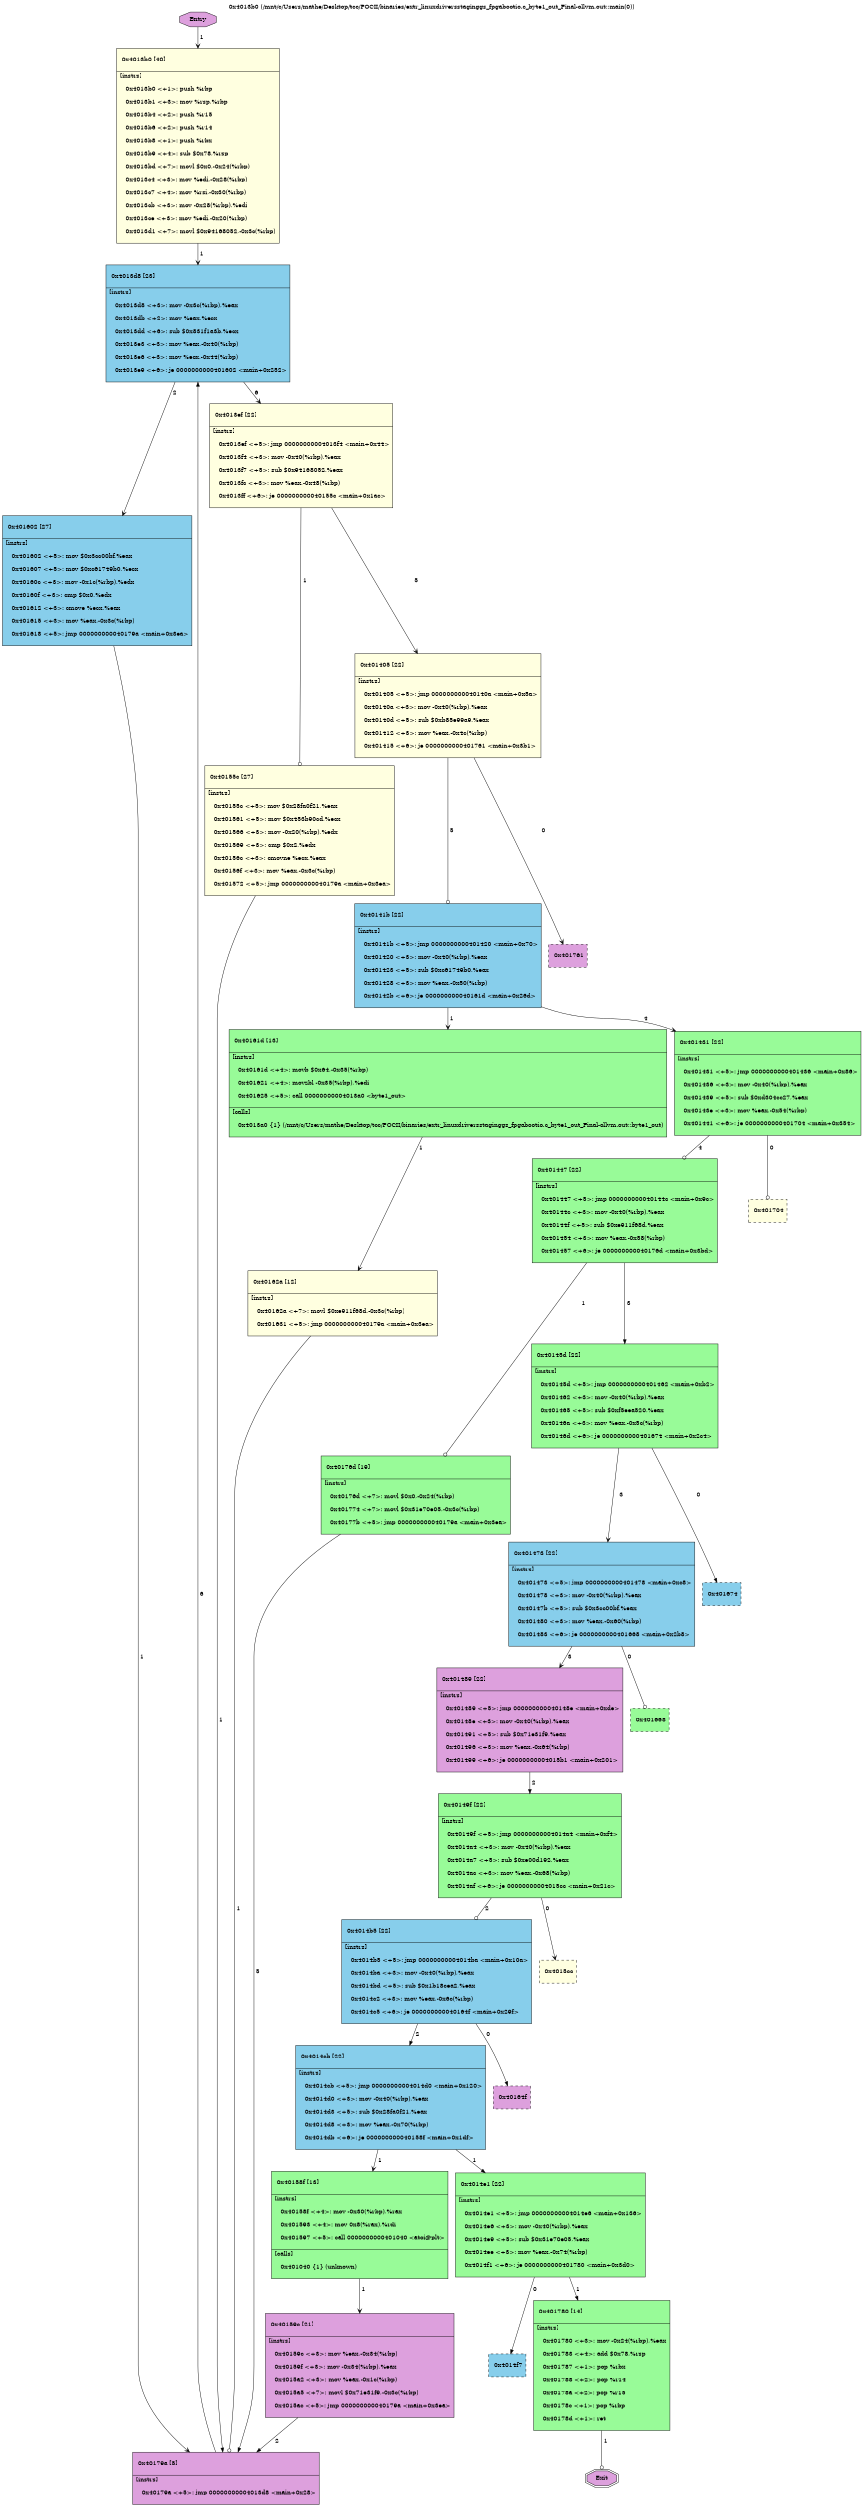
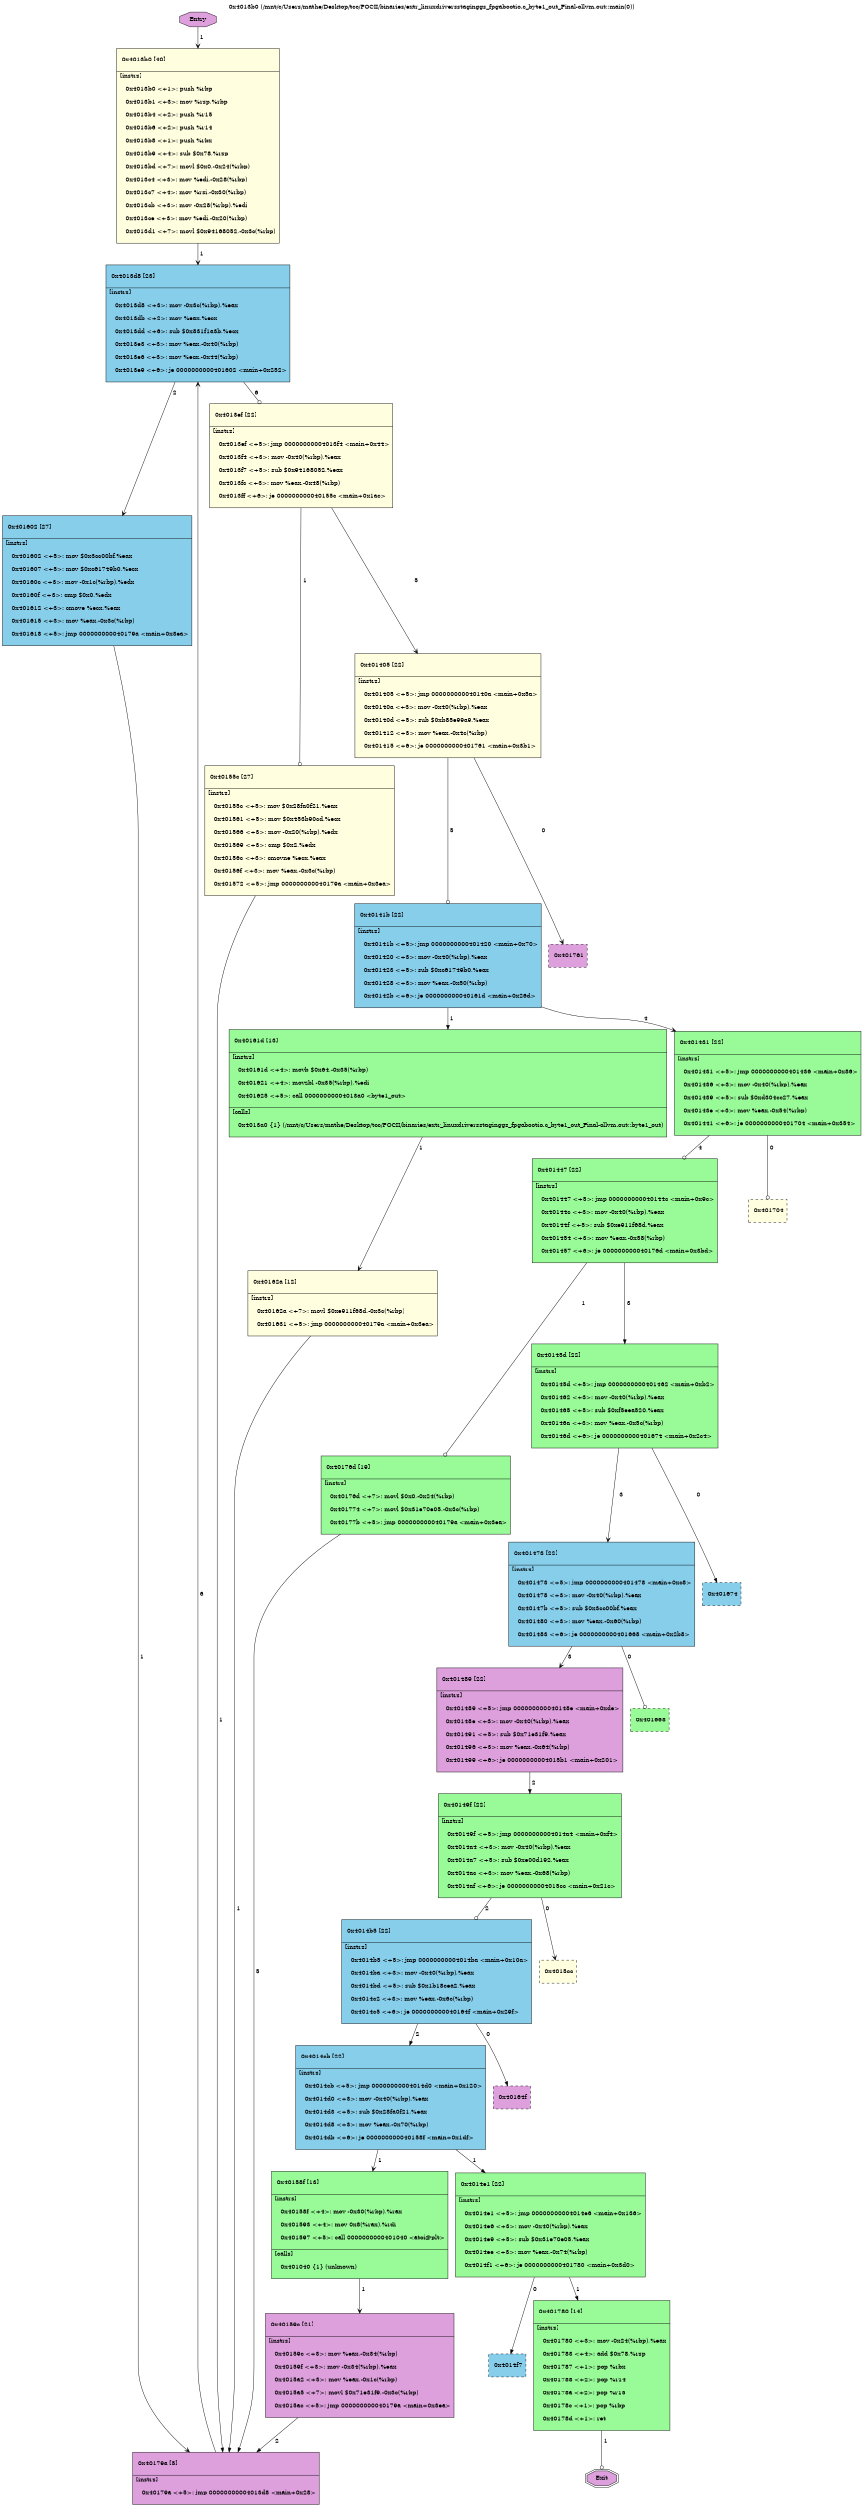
edge "0x4013d8 [23]" -> "0x4013ef [22]": arrowhead vee -> odot
edge "0x40141b [22]" -> "0x40161d [13]": arrowhead vee -> normal
edge "0x40179a [5]" -> "0x4013d8 [23]": arrowhead normal -> vee
edge "0x40162a [12]" -> "0x40179a [5]": arrowhead odot -> normal
